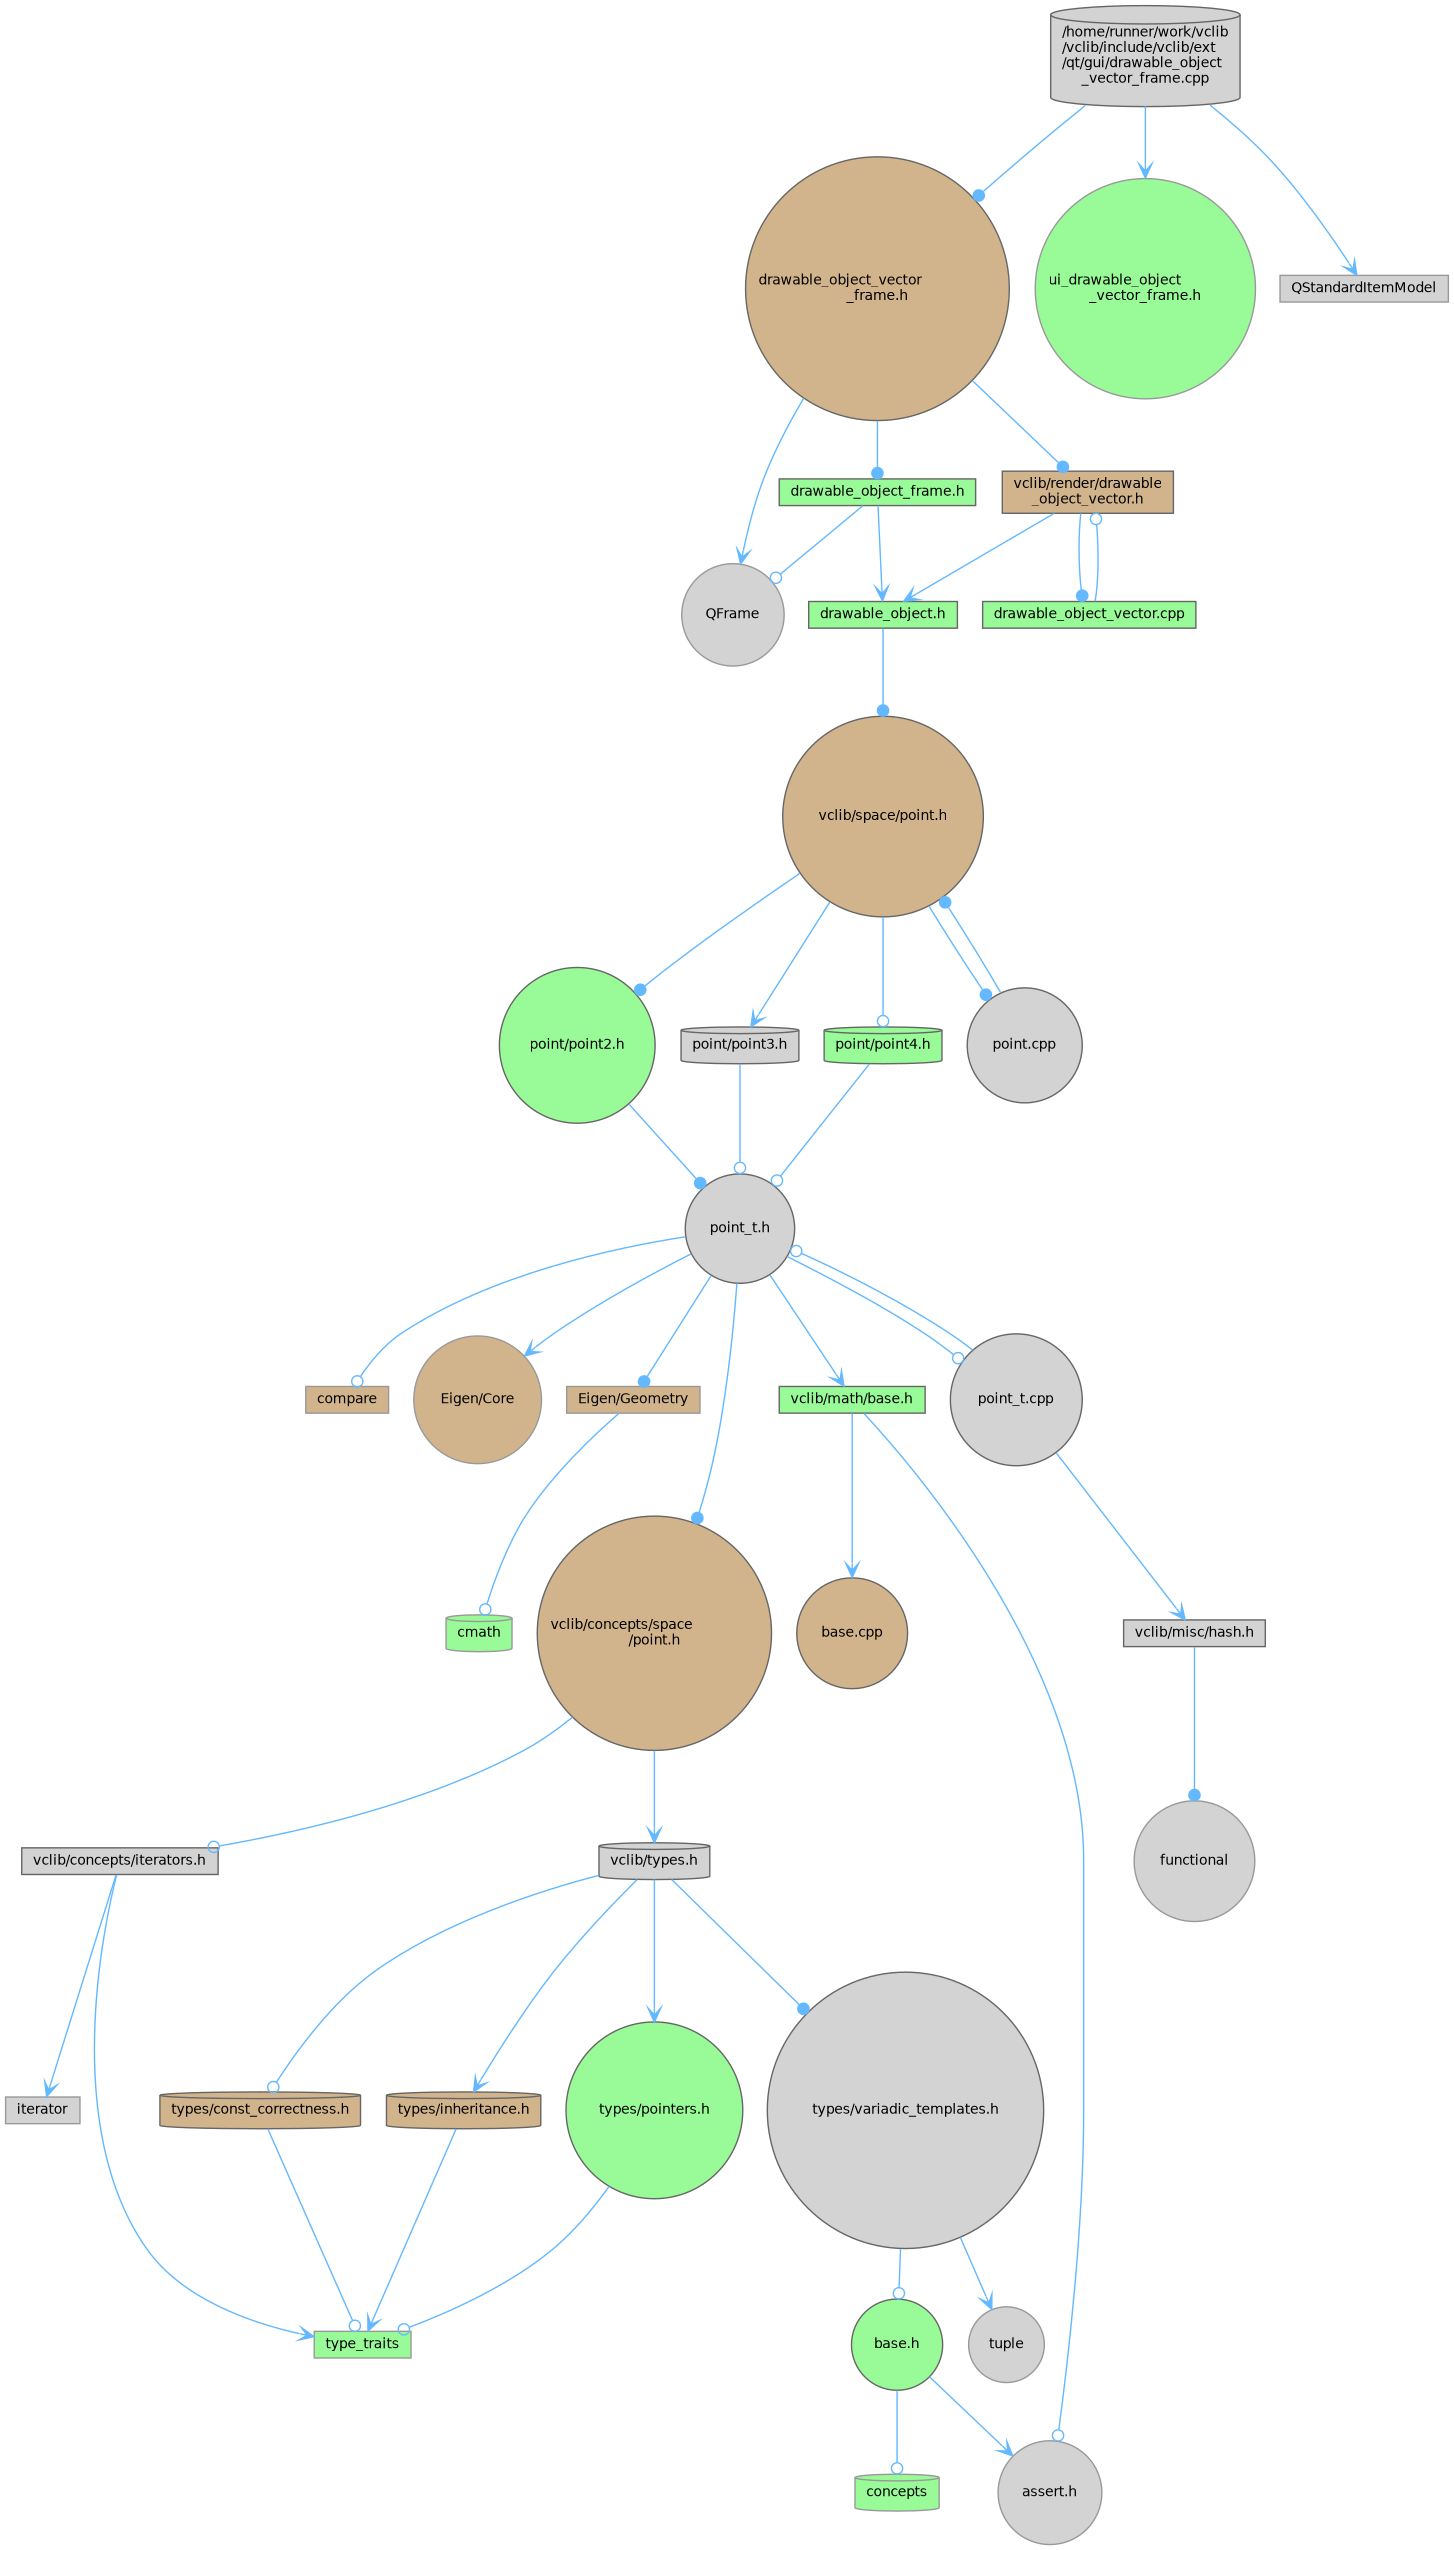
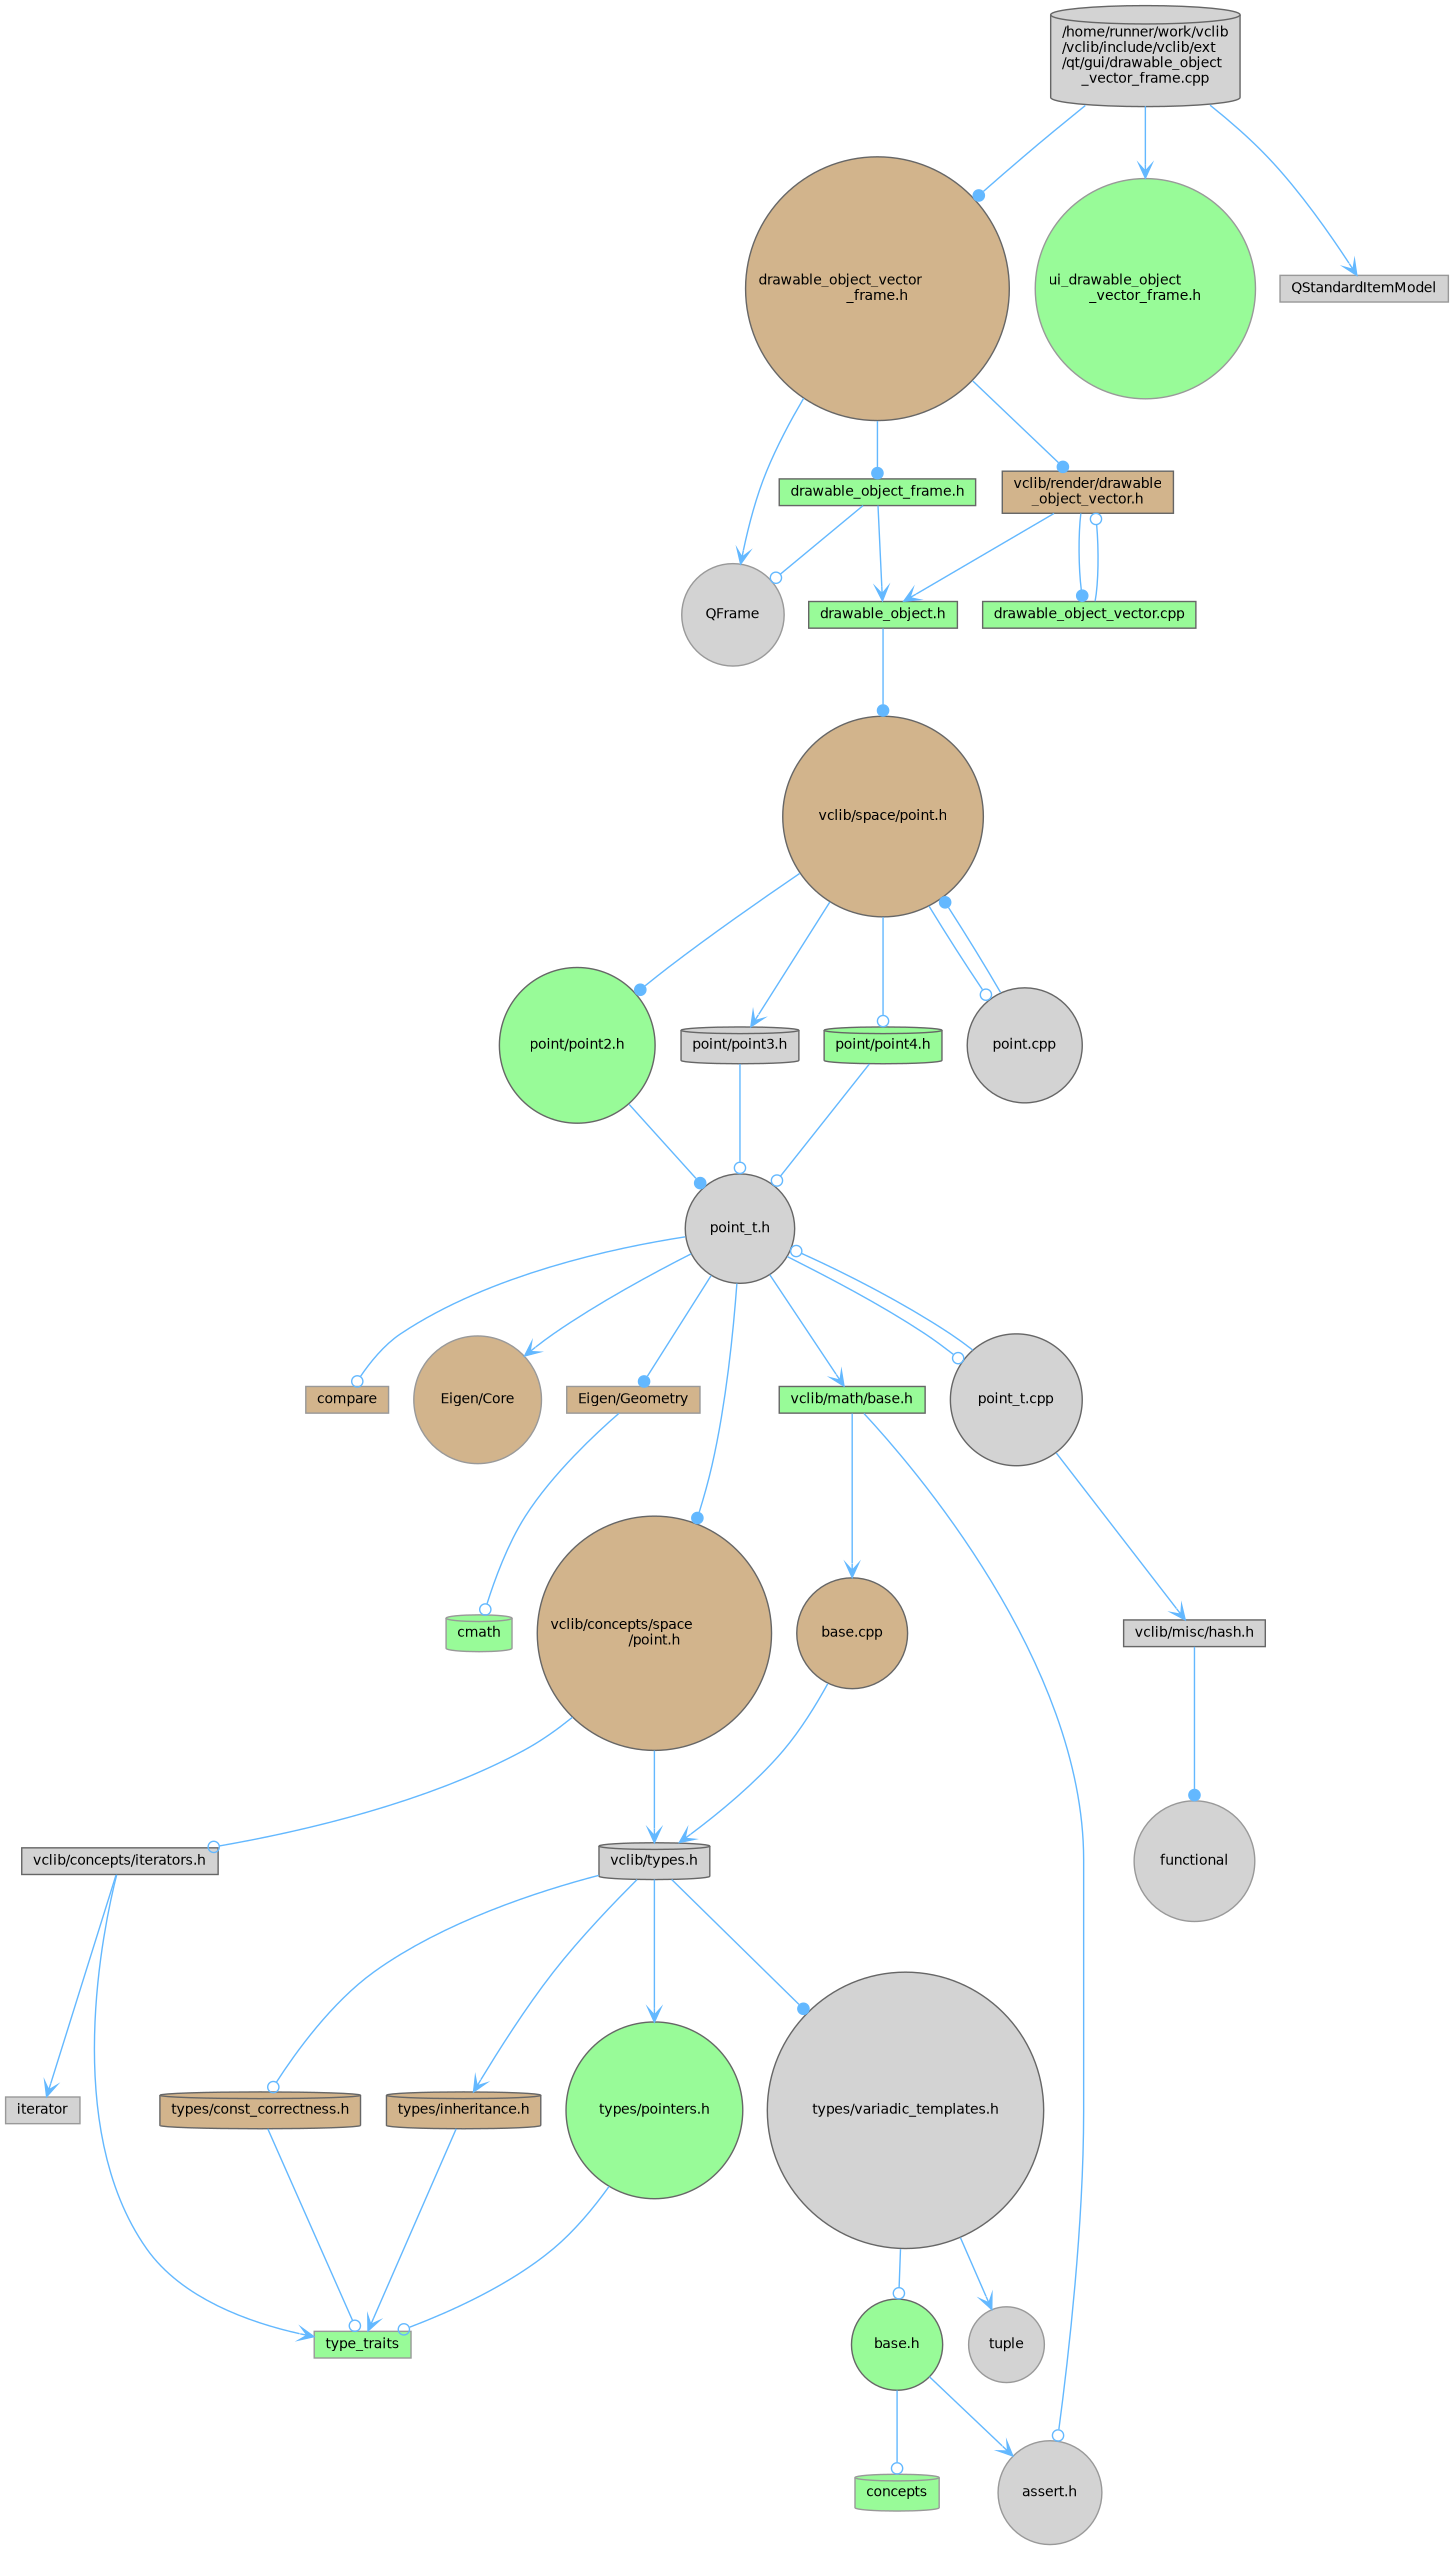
edge "vclib/space/point.h" -> "point.cpp": arrowhead dot -> odot
edge "base.cpp" -> "vclib/types.h": added
